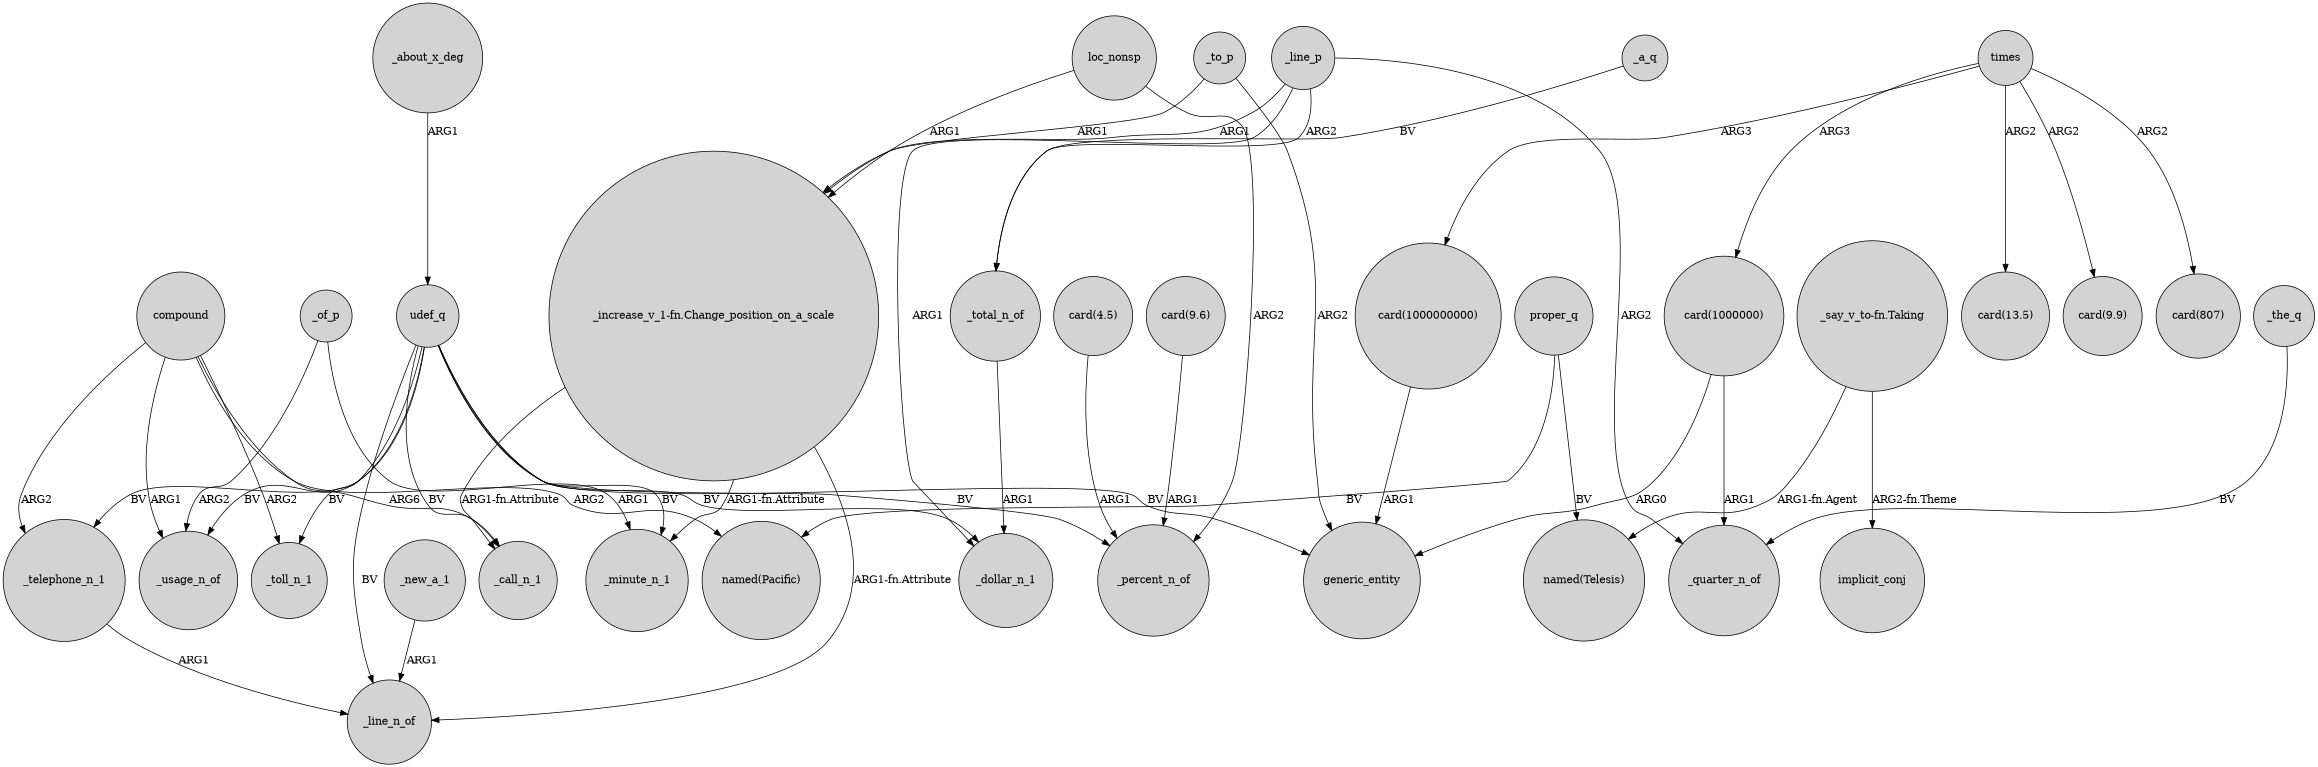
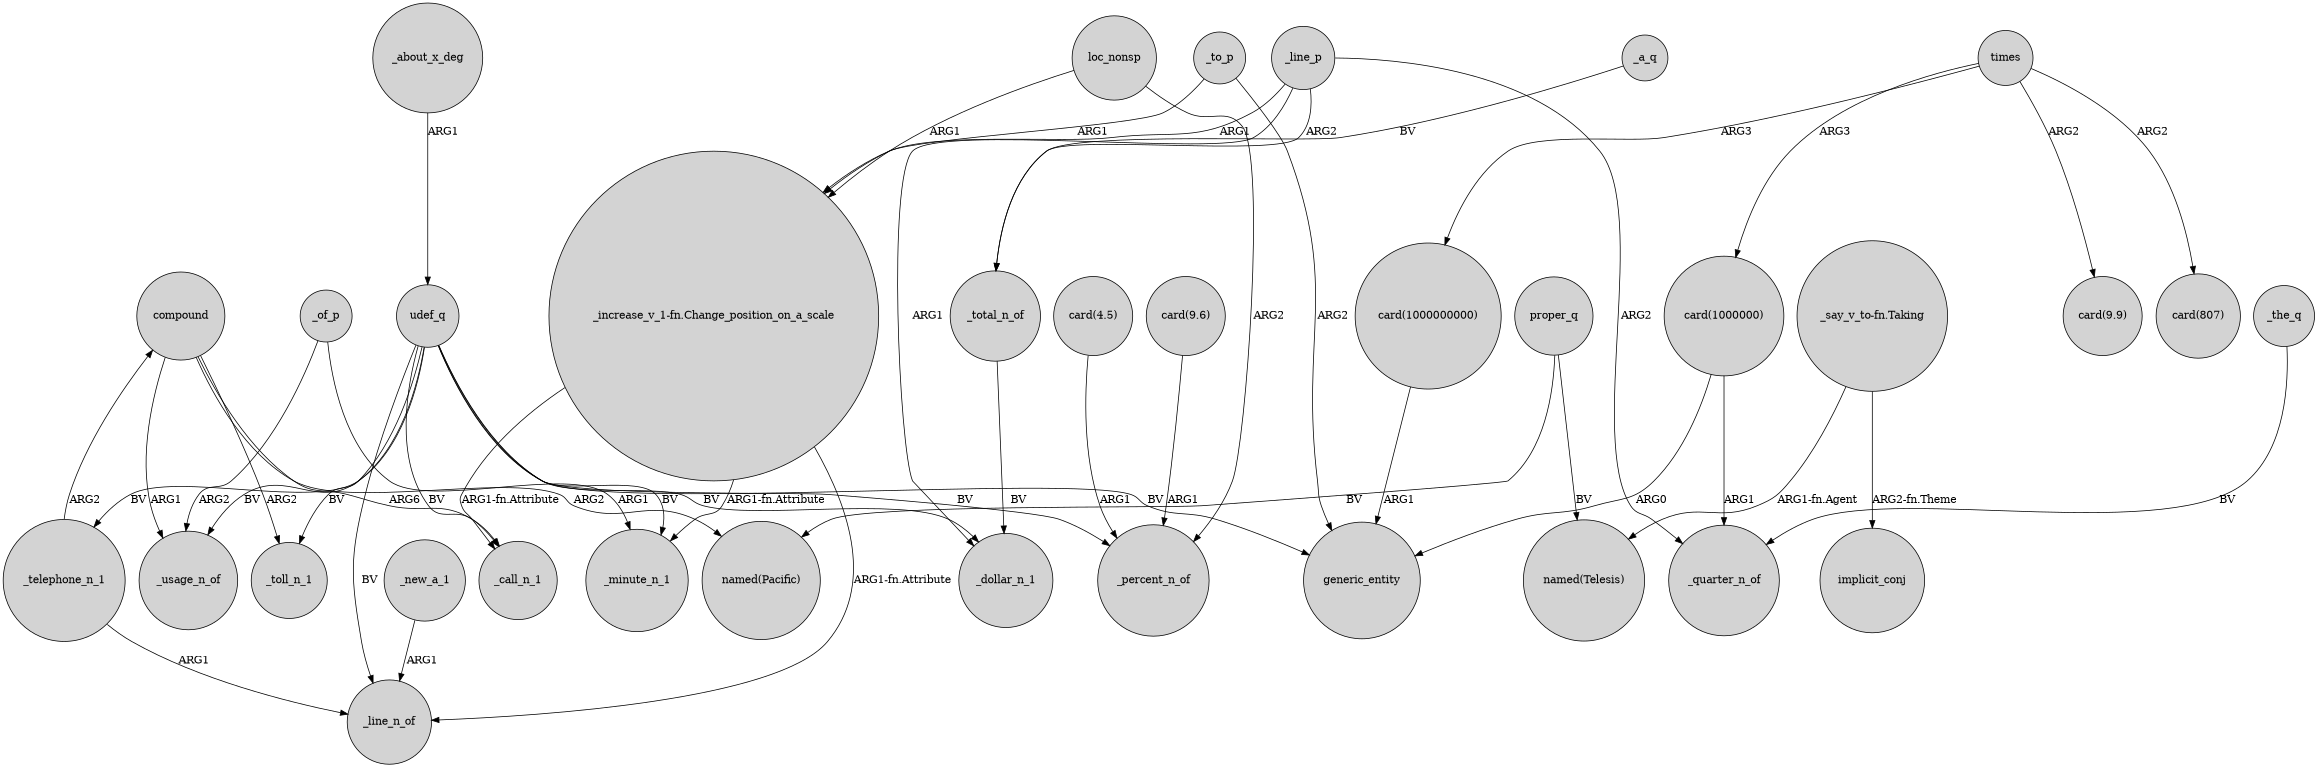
node "card(13.5)": removed
edge "compound" -> "_telephone_n_1": reversed
edge "_total_n_of" -> "_dollar_n_1": label "ARG1" -> "BV"
